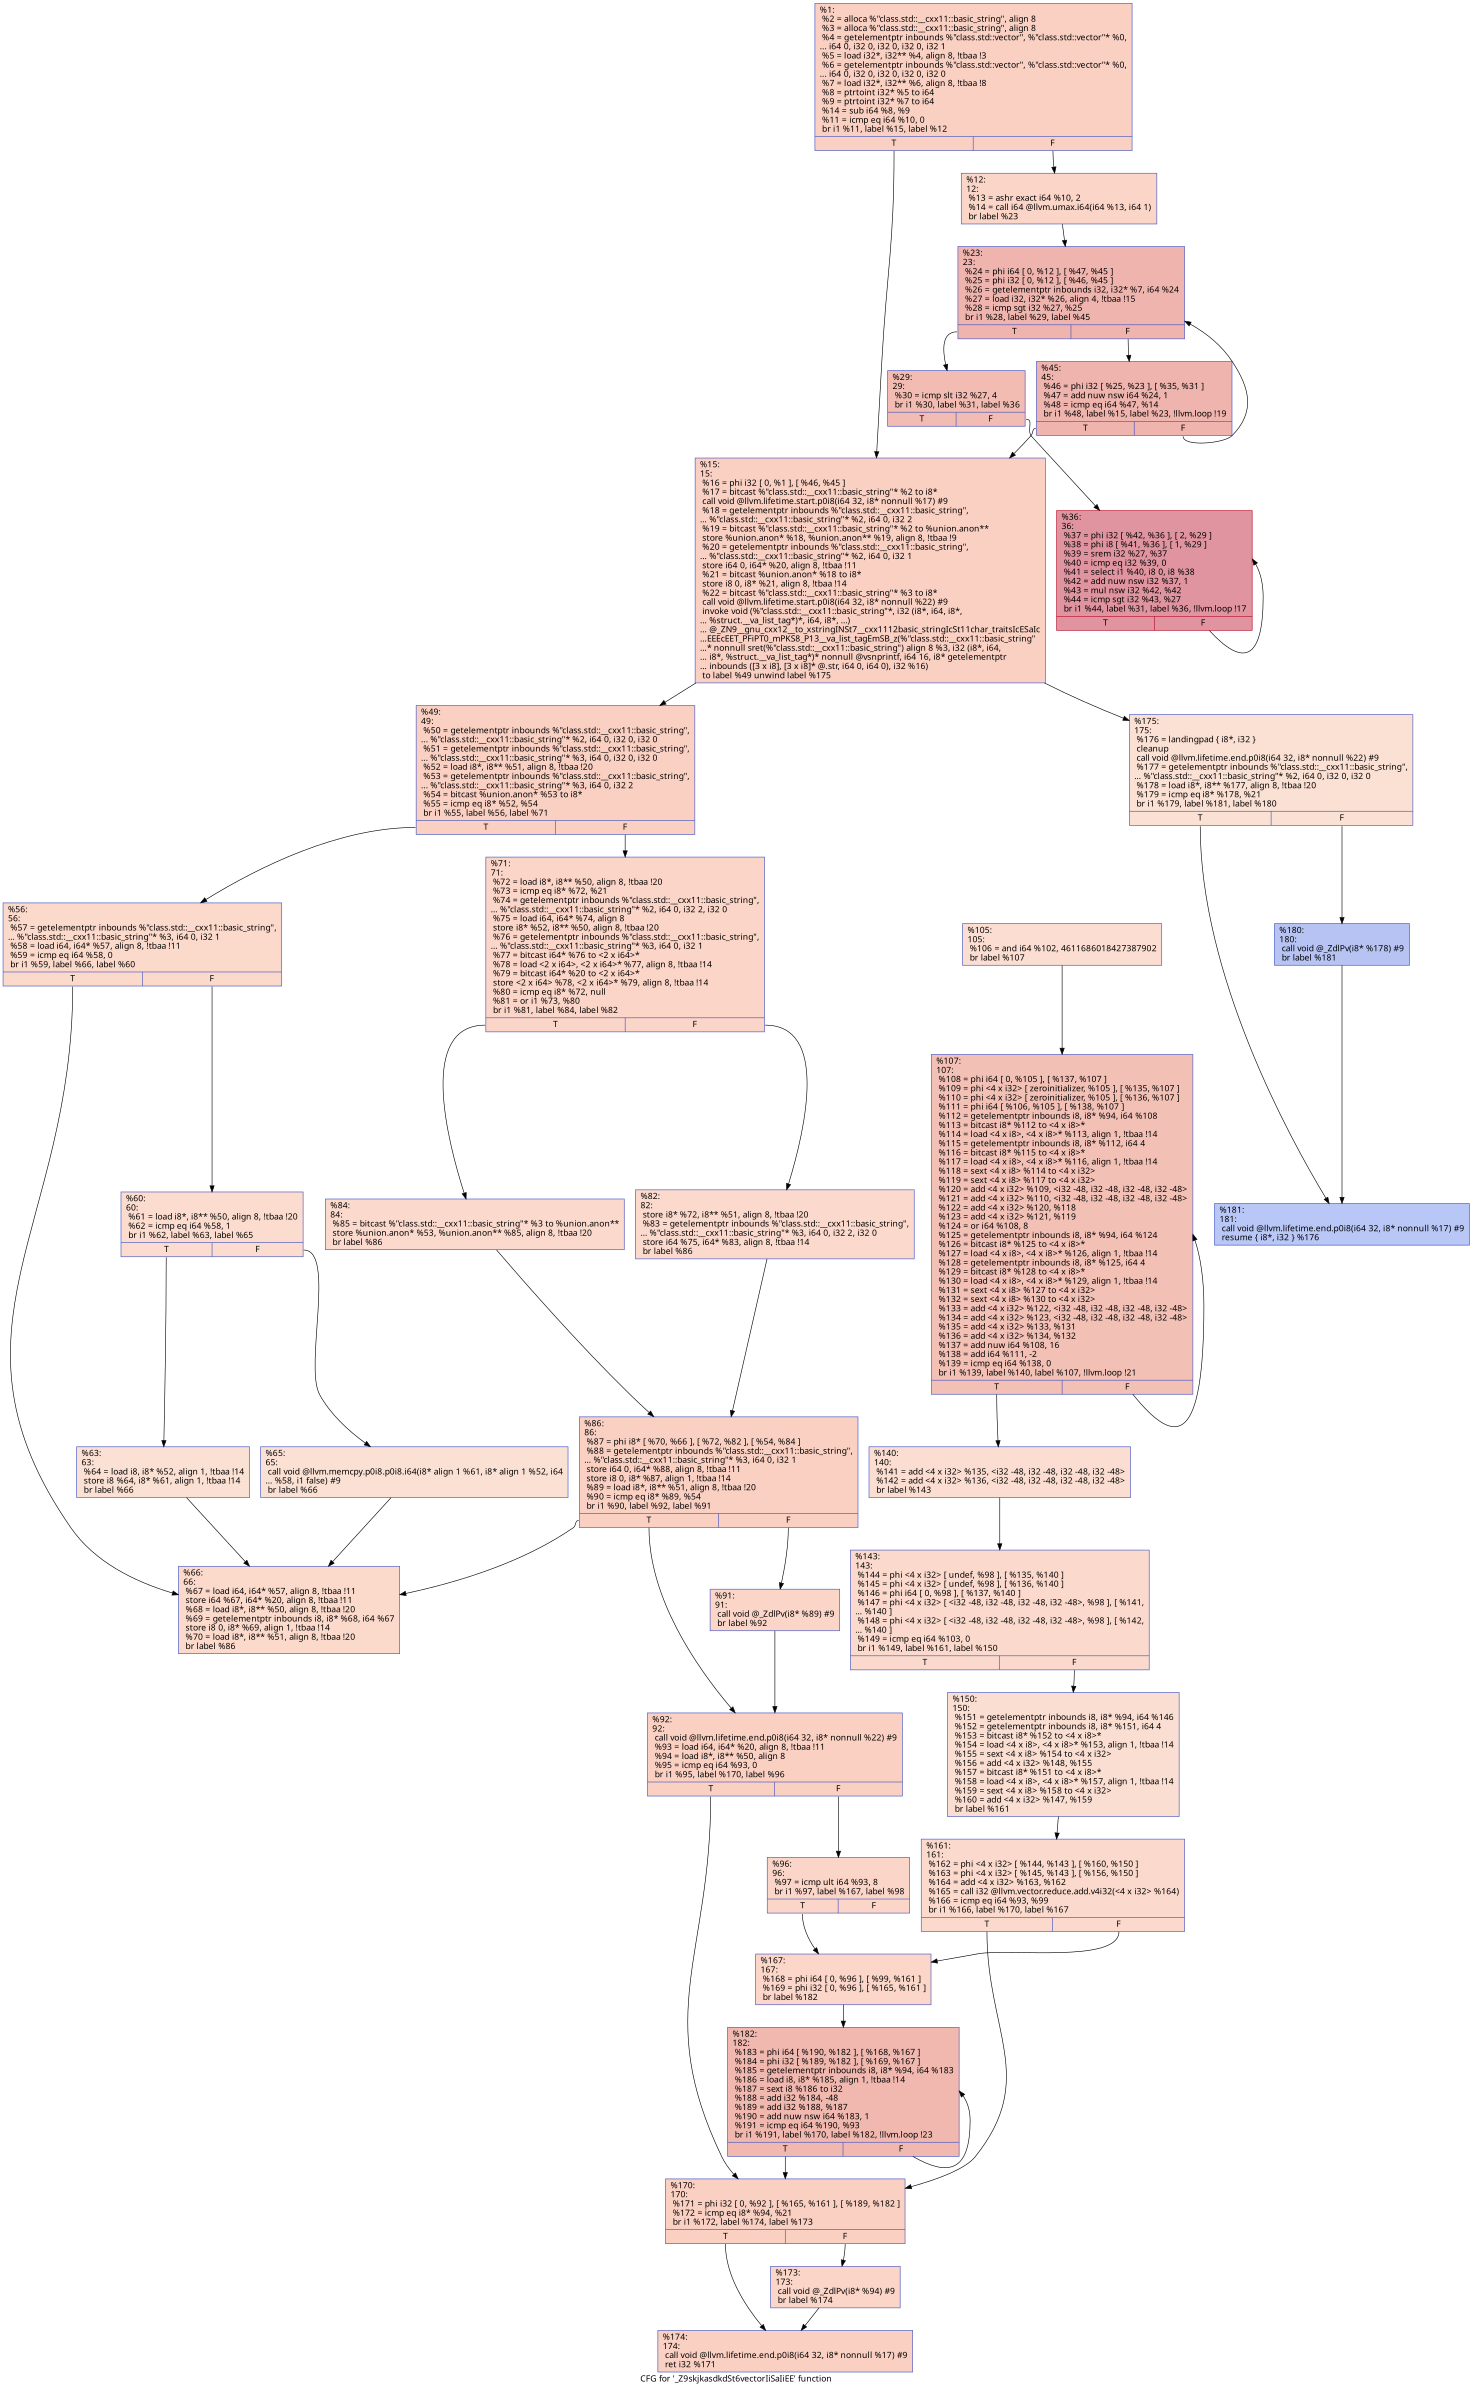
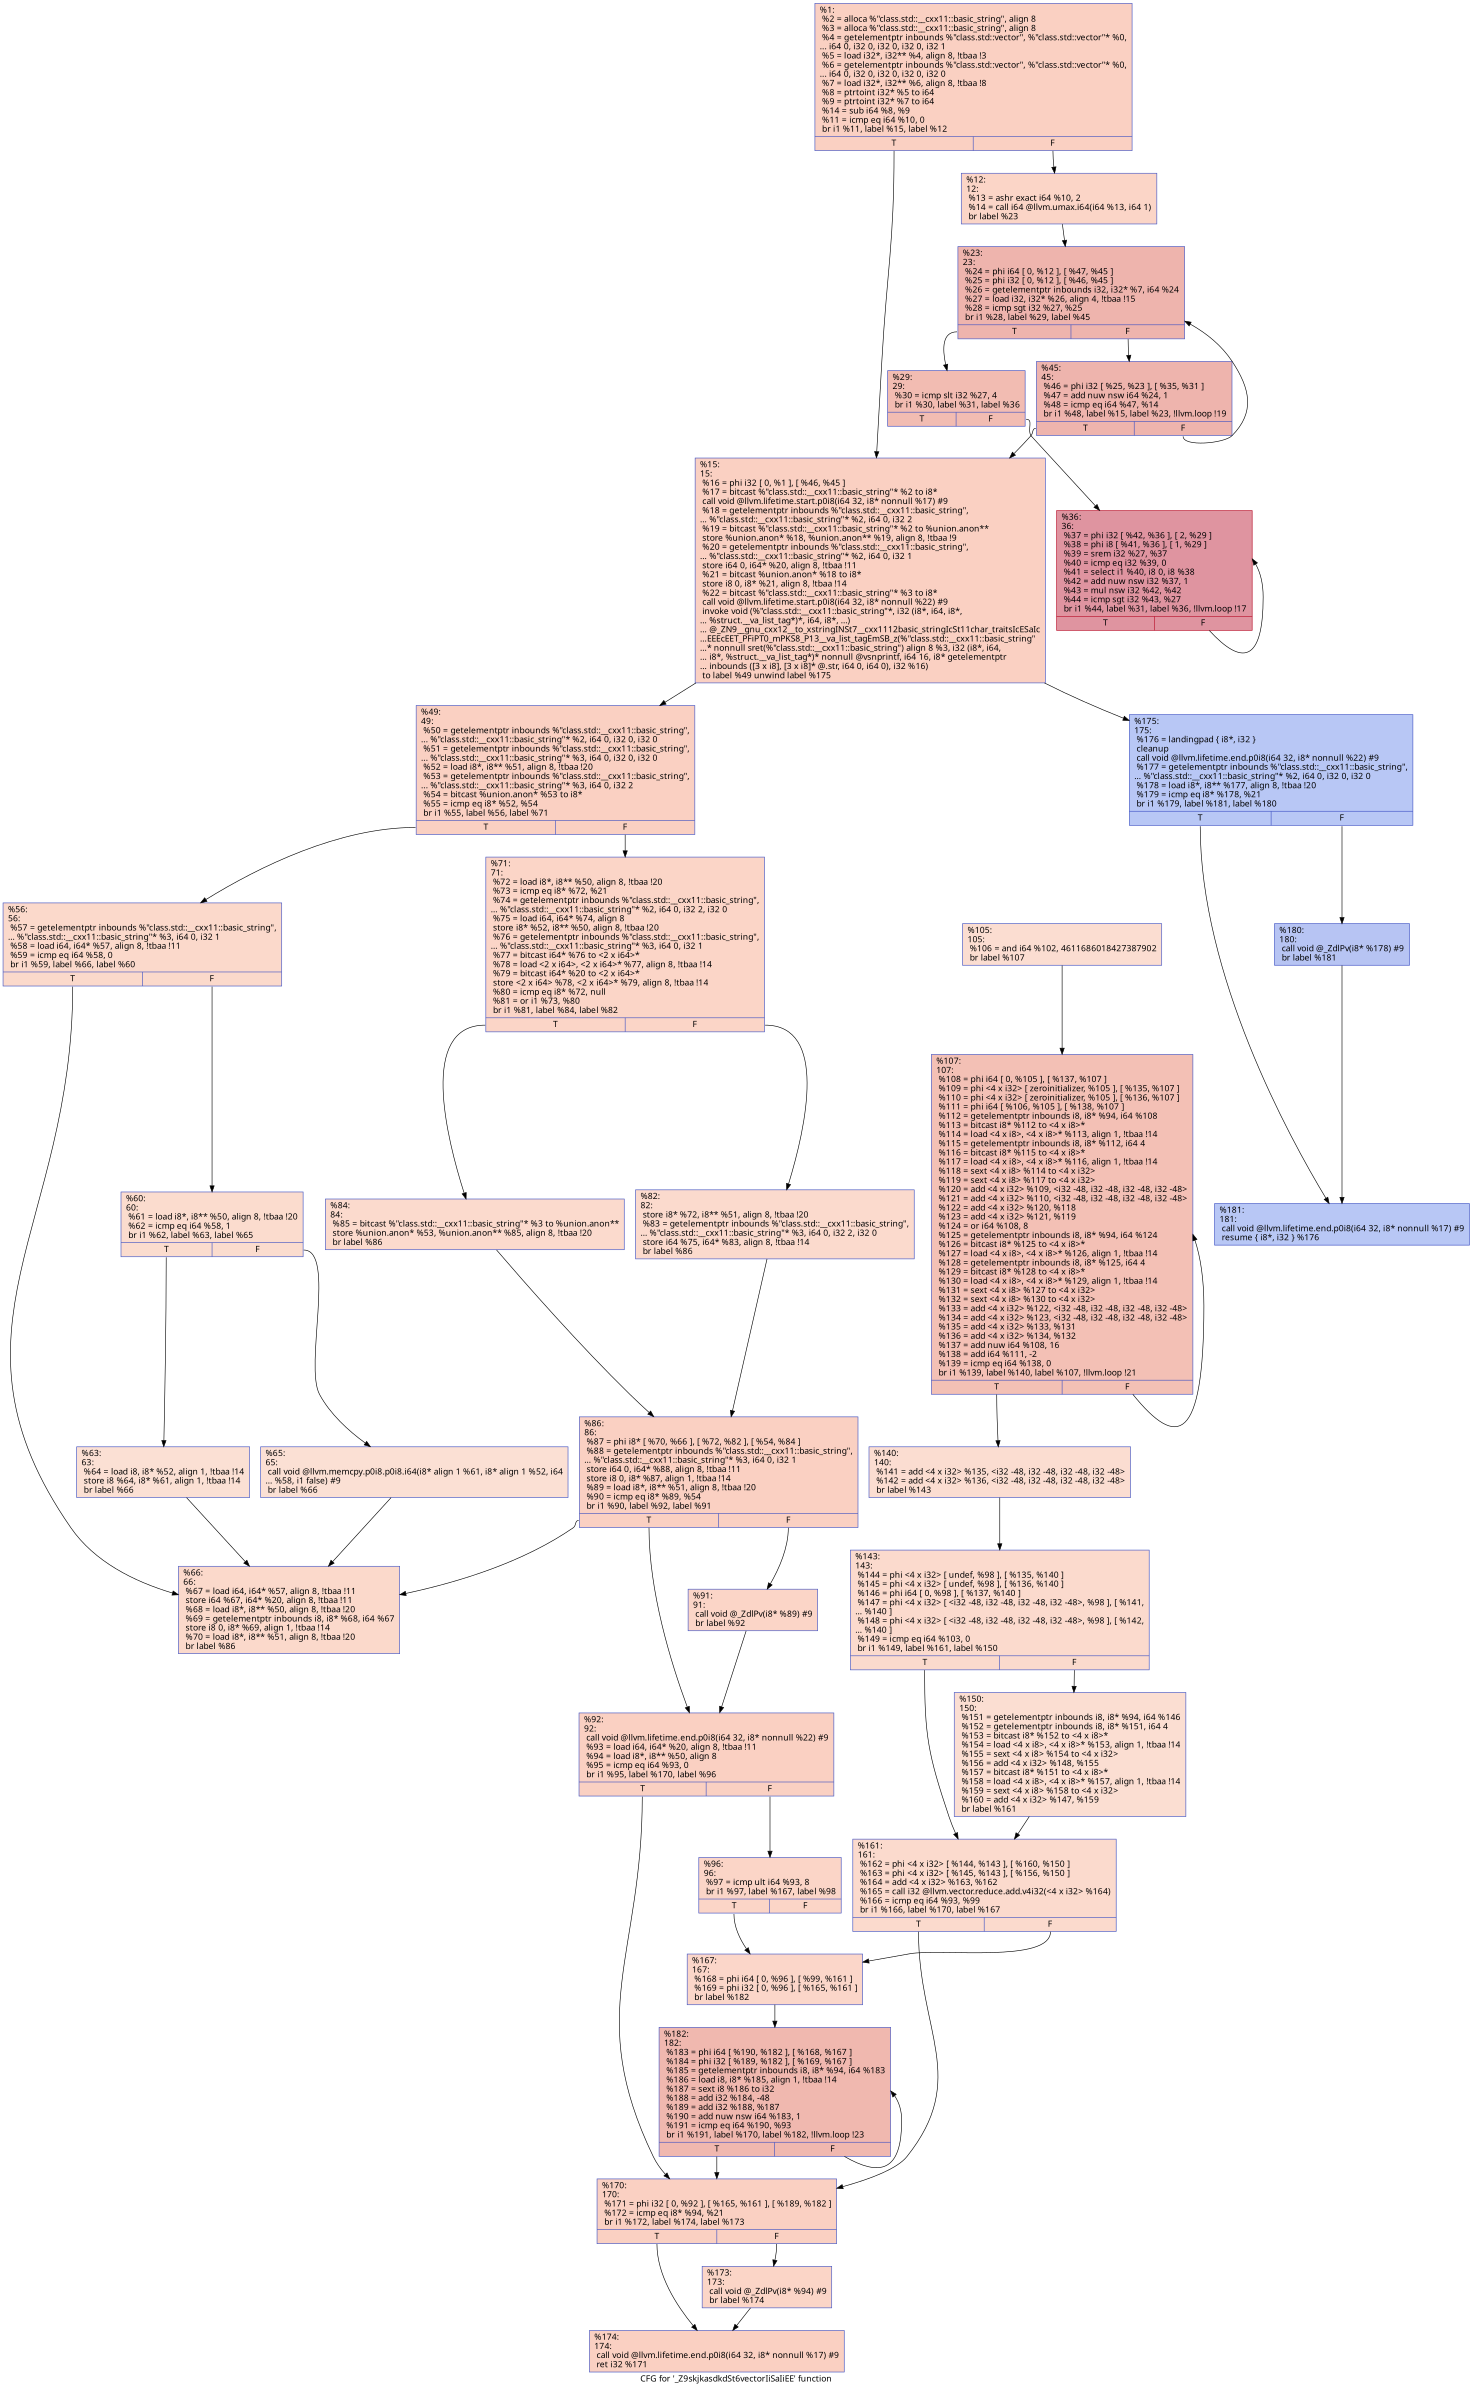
node "%175:": fillcolor #f7b99e70 -> #5f7fe870
edge "%143:" -> "%161:": added
